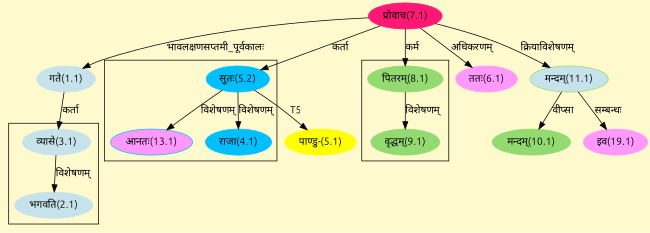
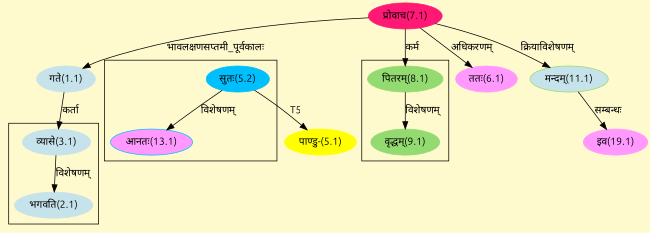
edge "प्रोवाच(7.1)" -> "सुतः(5.2)": removed, label "कर्ता"
node "राजा(4.1)": removed
node "मन्दम्(10.1)": removed
